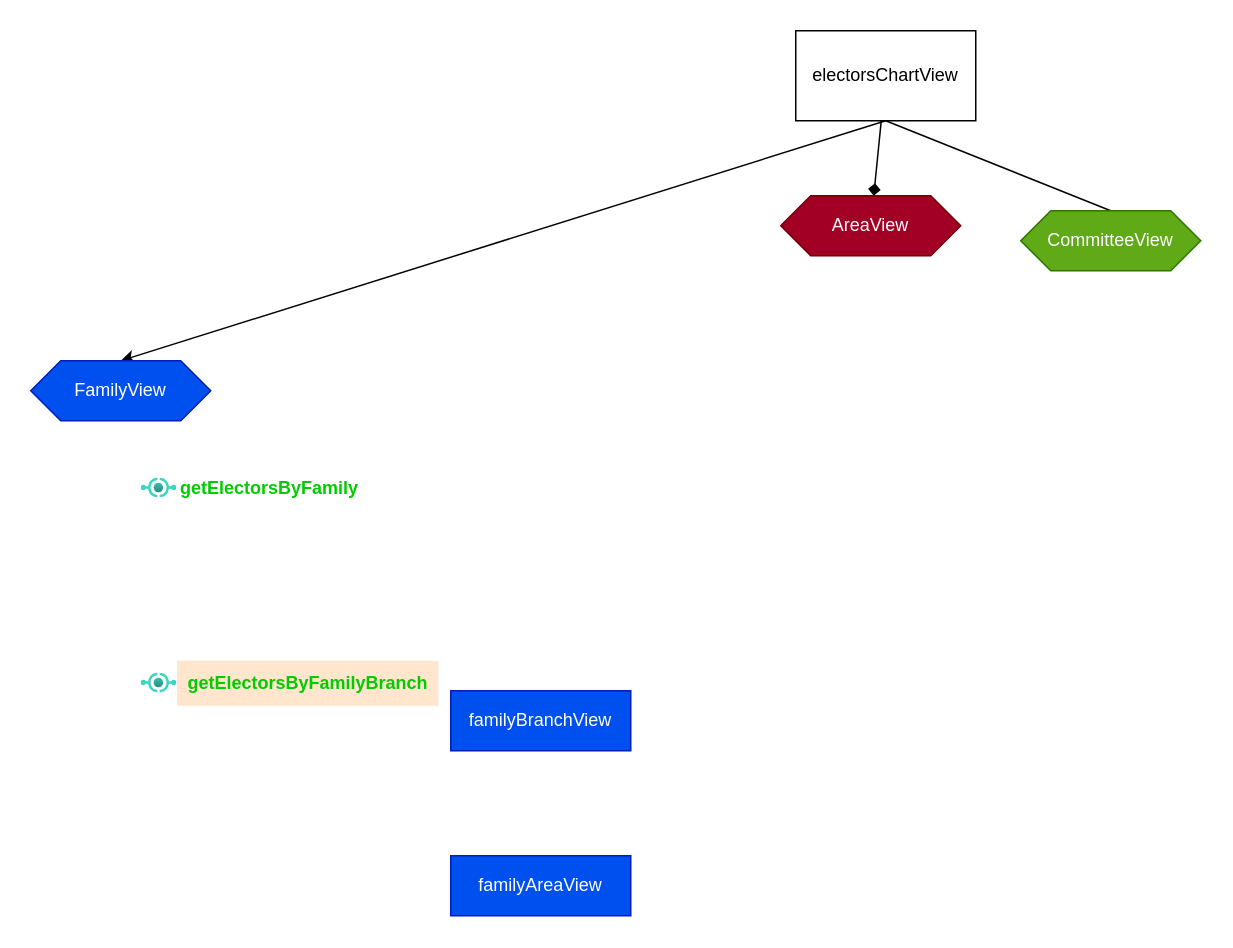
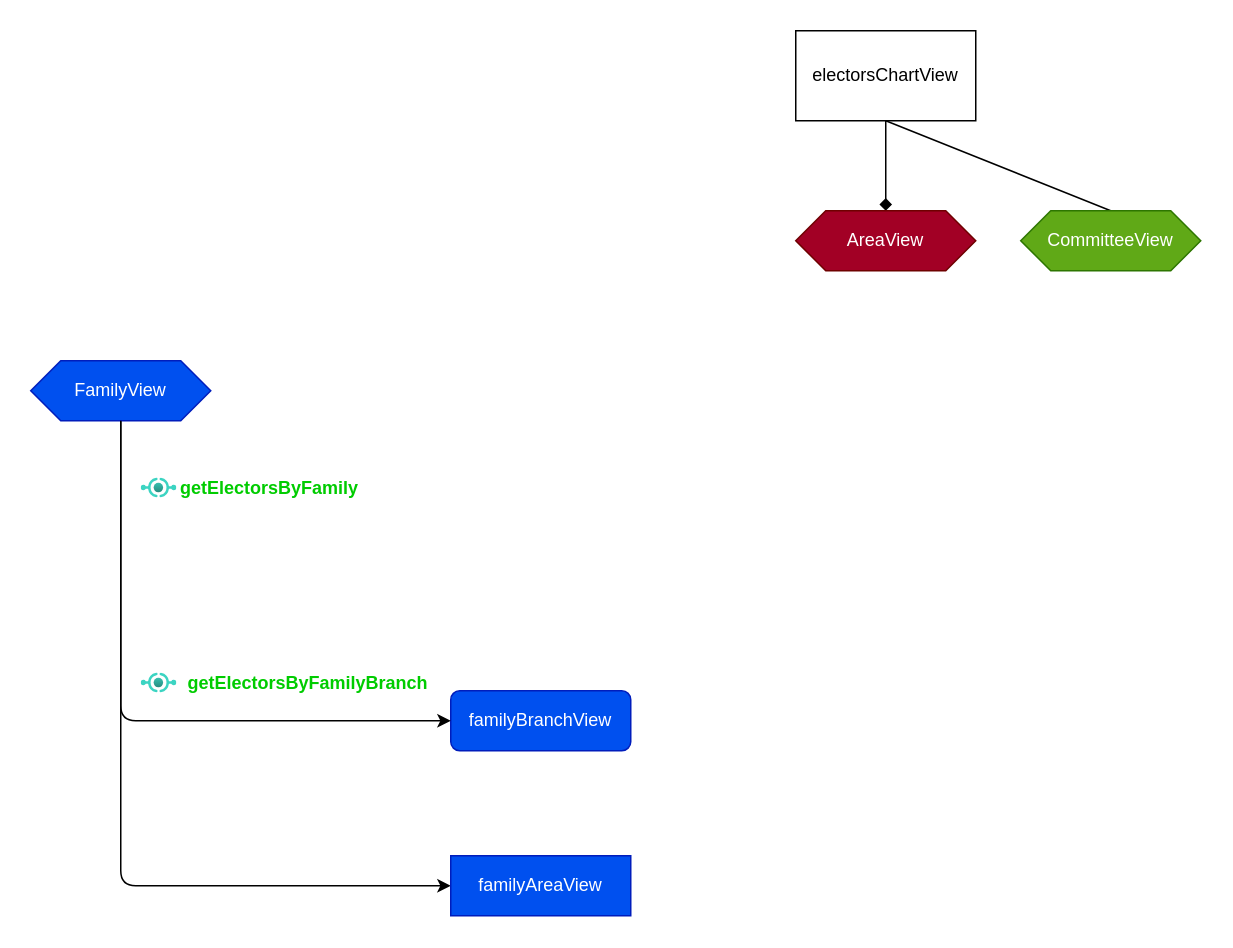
node "AreaView": moved (871, 226) -> (886, 241)
edge "electorsChartView" -> "FamilyView": removed
node "getElectorsByFamilyBranch": fillcolor #ffe6cc -> #ffffff
edge "FamilyView" -> "familyBranchView": added
node "familyBranchView": shape rectangle -> rounded rectangle
edge "FamilyView" -> "familyAreaView": added
